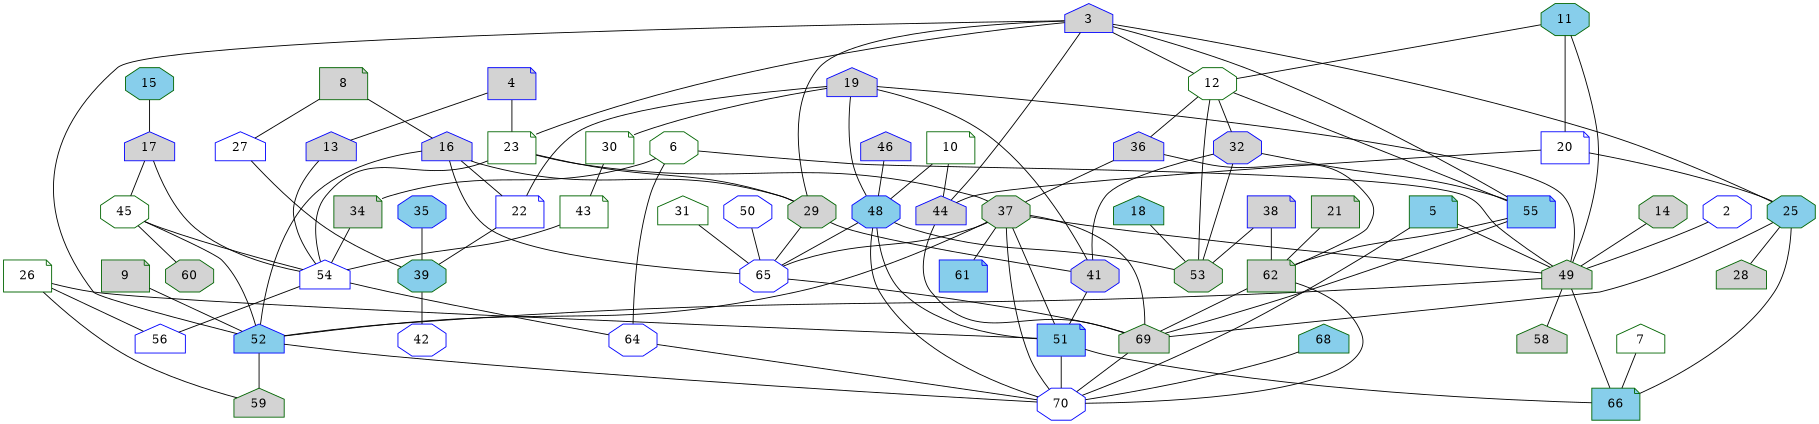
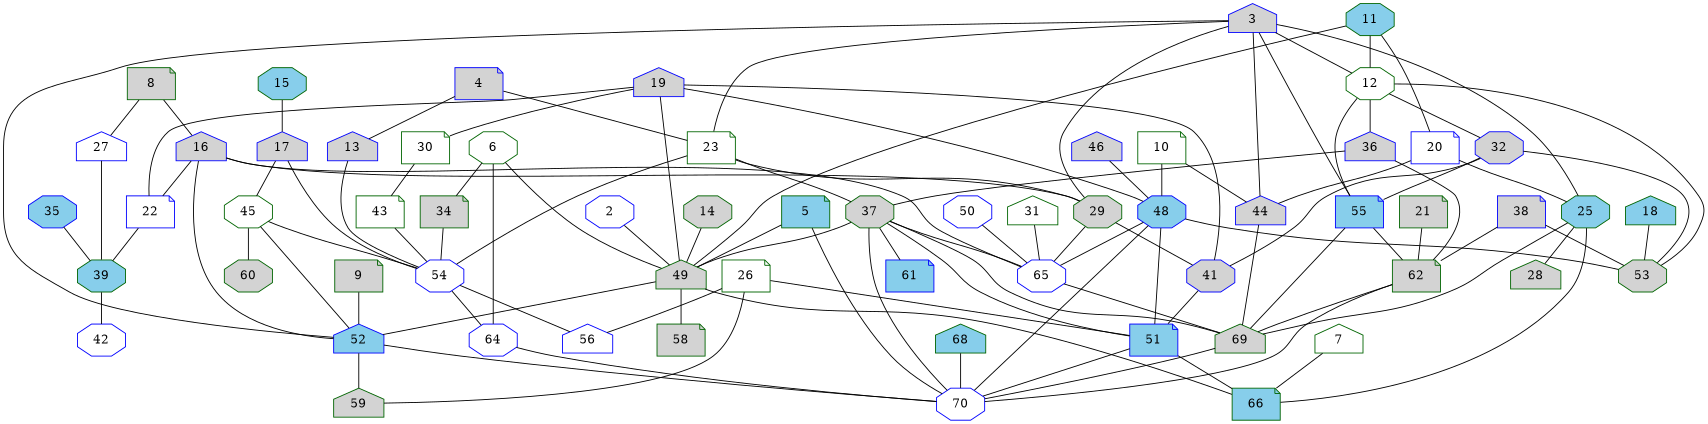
node "54": shape house -> octagon
edge "37" -- "52": removed
node "58": shape house -> note
